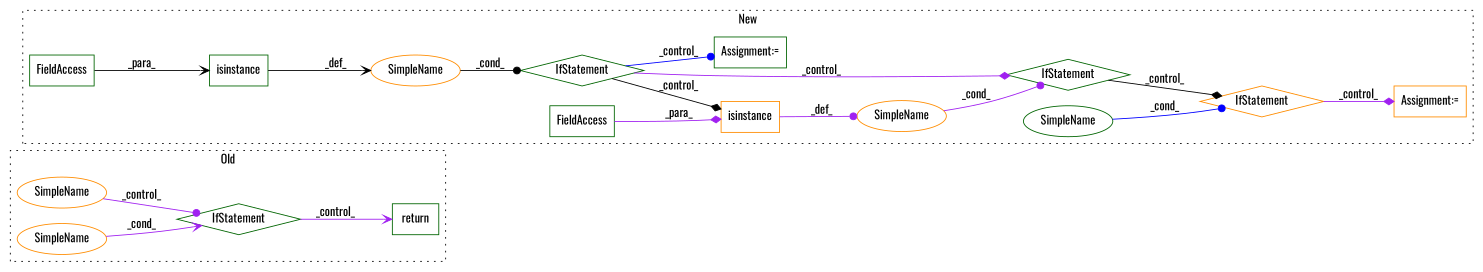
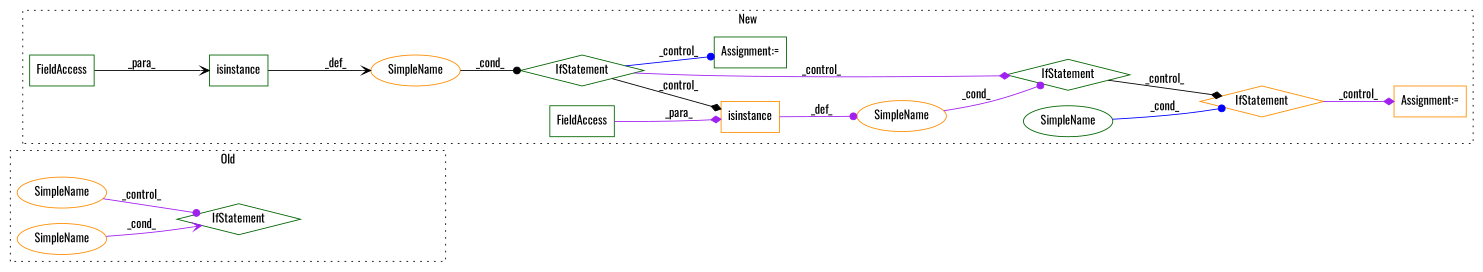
node "return": removed
